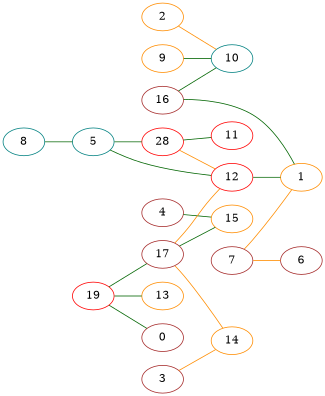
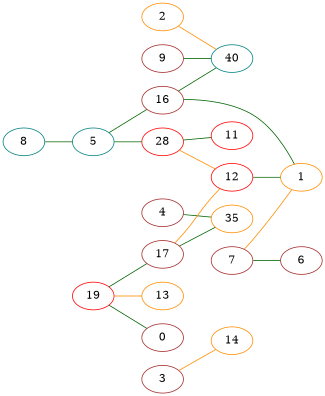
node "9": color darkorange -> brown
node "10": label "10" -> "40"
edge "5" -- "12": now "5" -- "16"
node "15": label "15" -> "35"
edge "7" -- "6": color darkorange -> darkgreen
edge "19" -- "13": color darkgreen -> darkorange
edge "17" -- "14": removed
